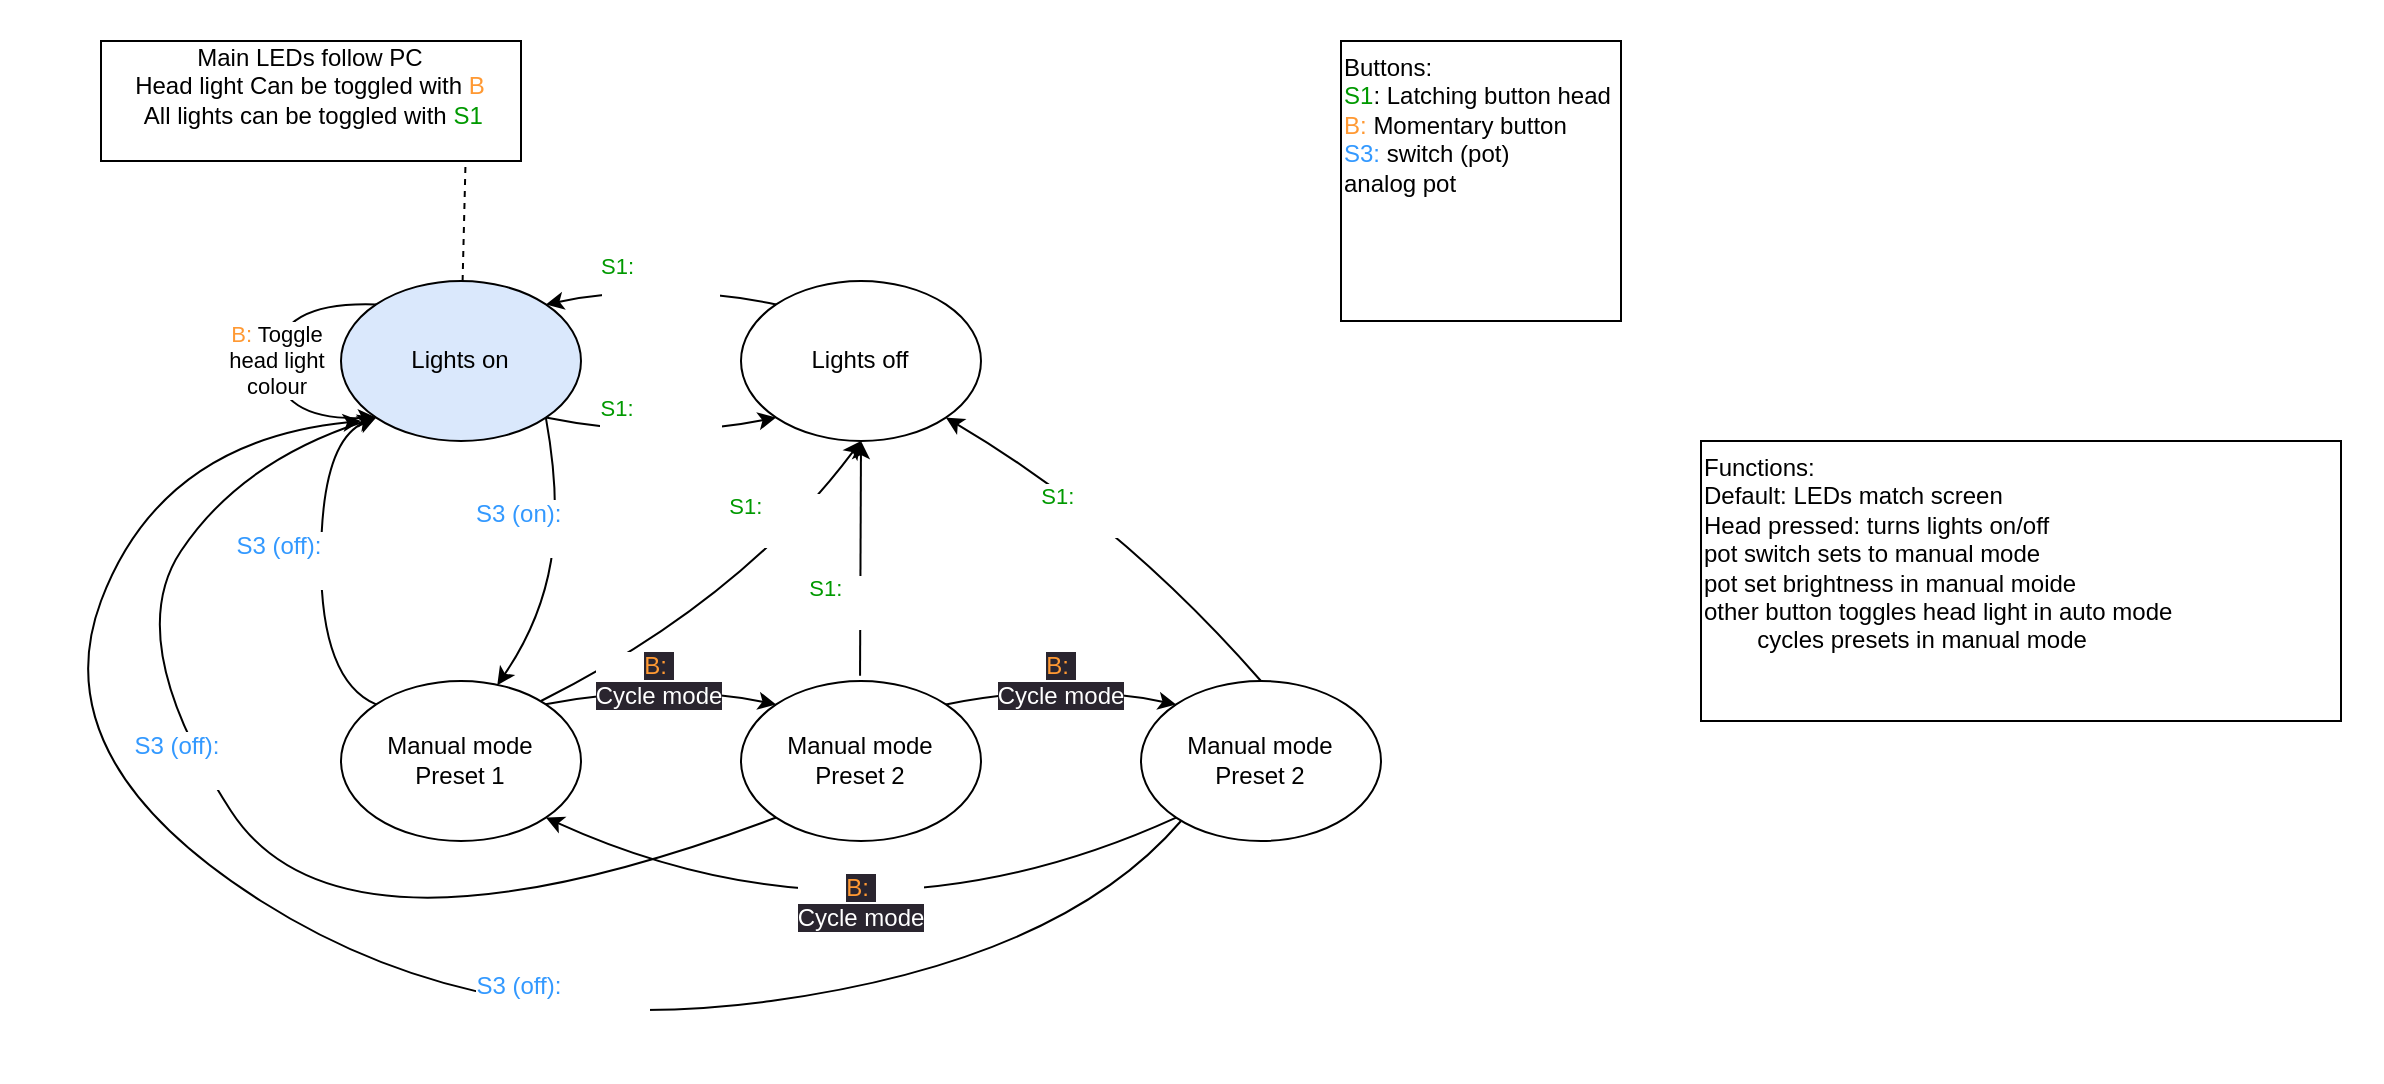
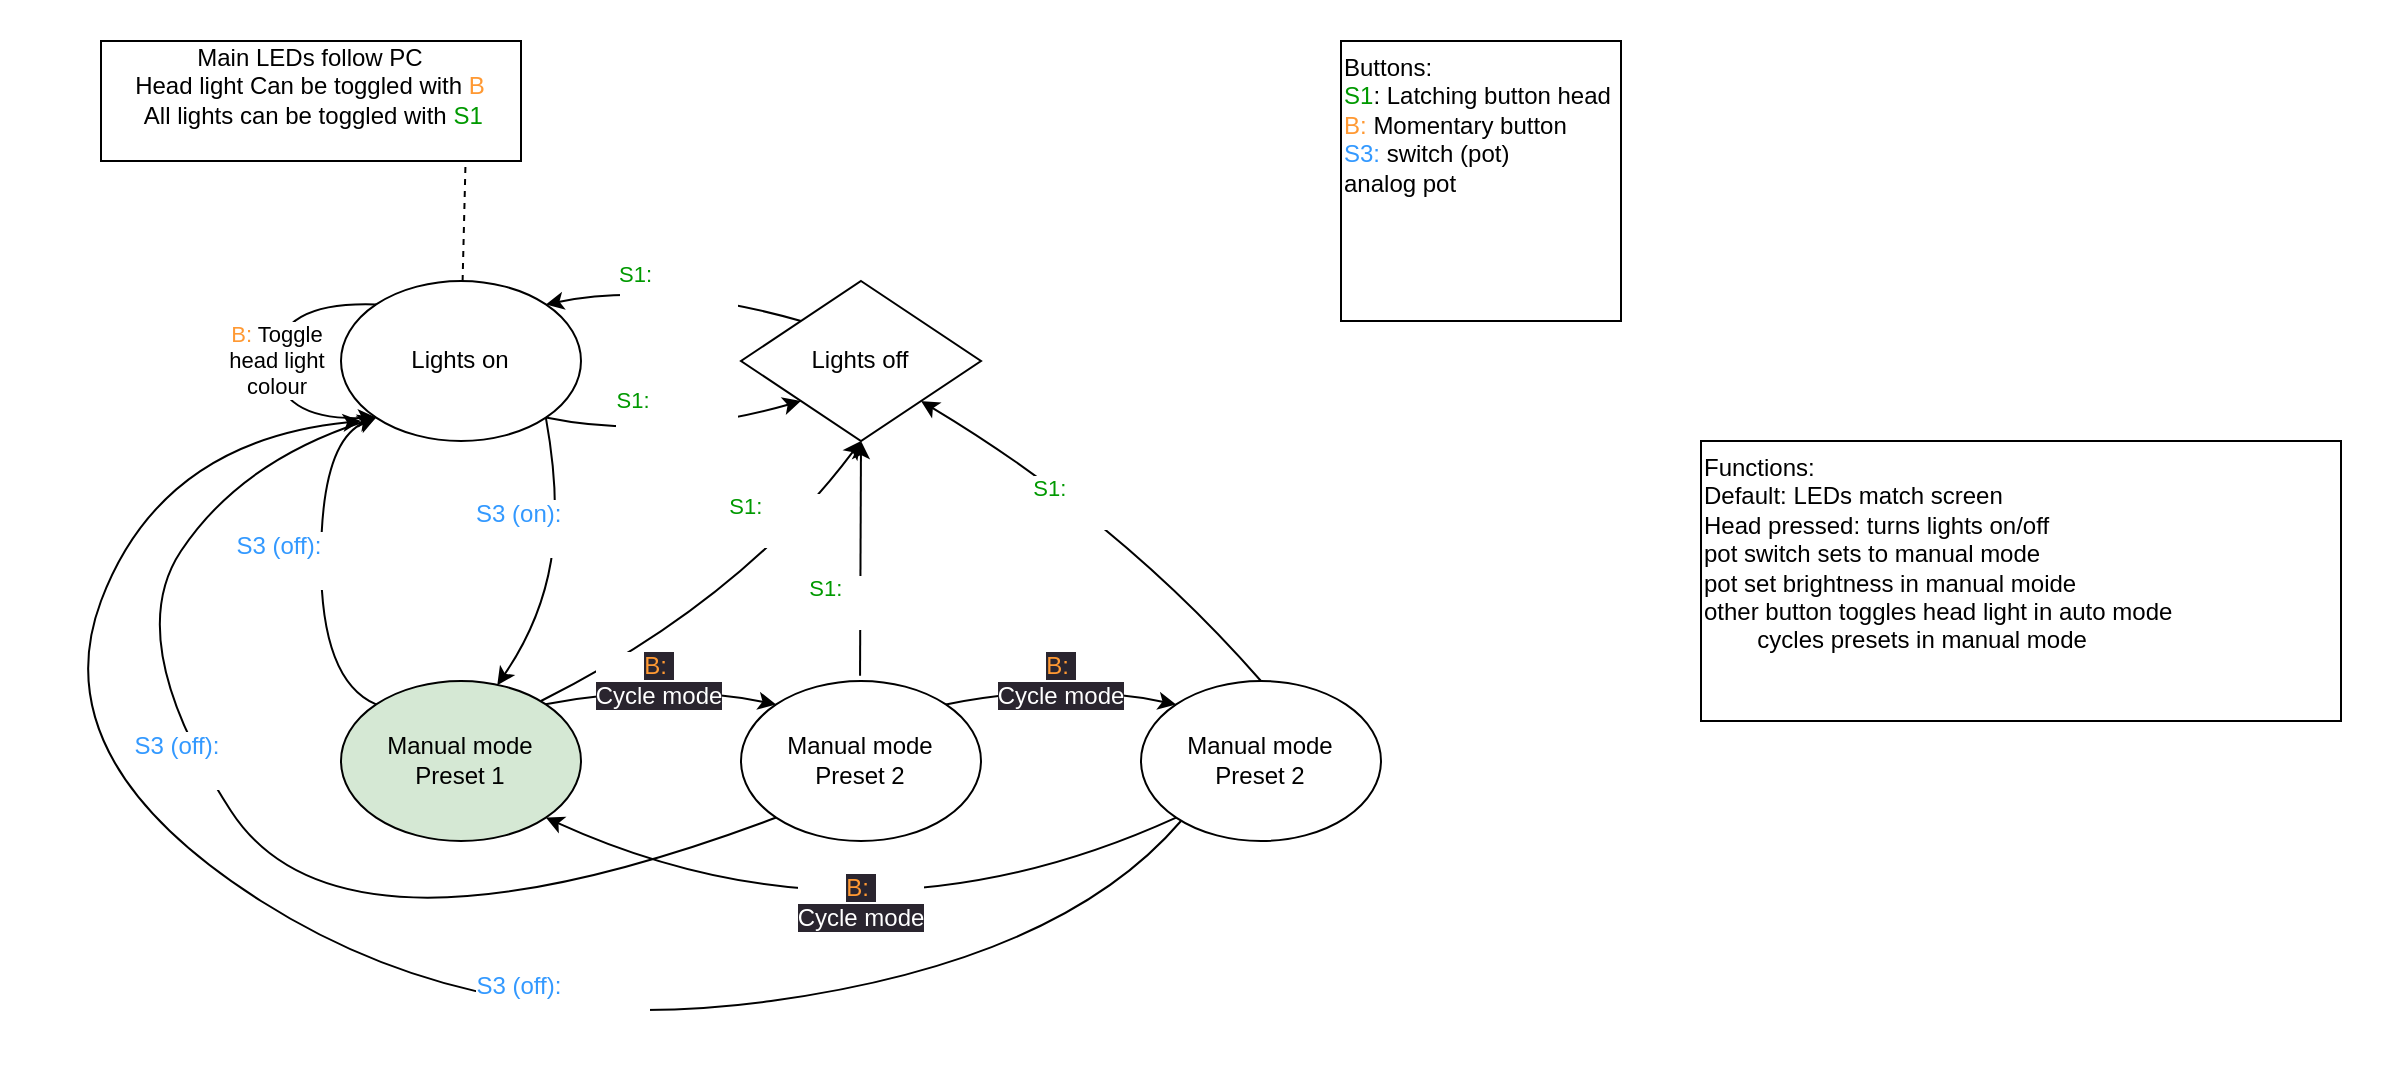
node "Lights on": fillcolor #dae8fc -> #ffffff
node "Lights off": shape ellipse -> diamond
node "Manual mode Preset 1": fillcolor #ffffff -> #d5e8d4
